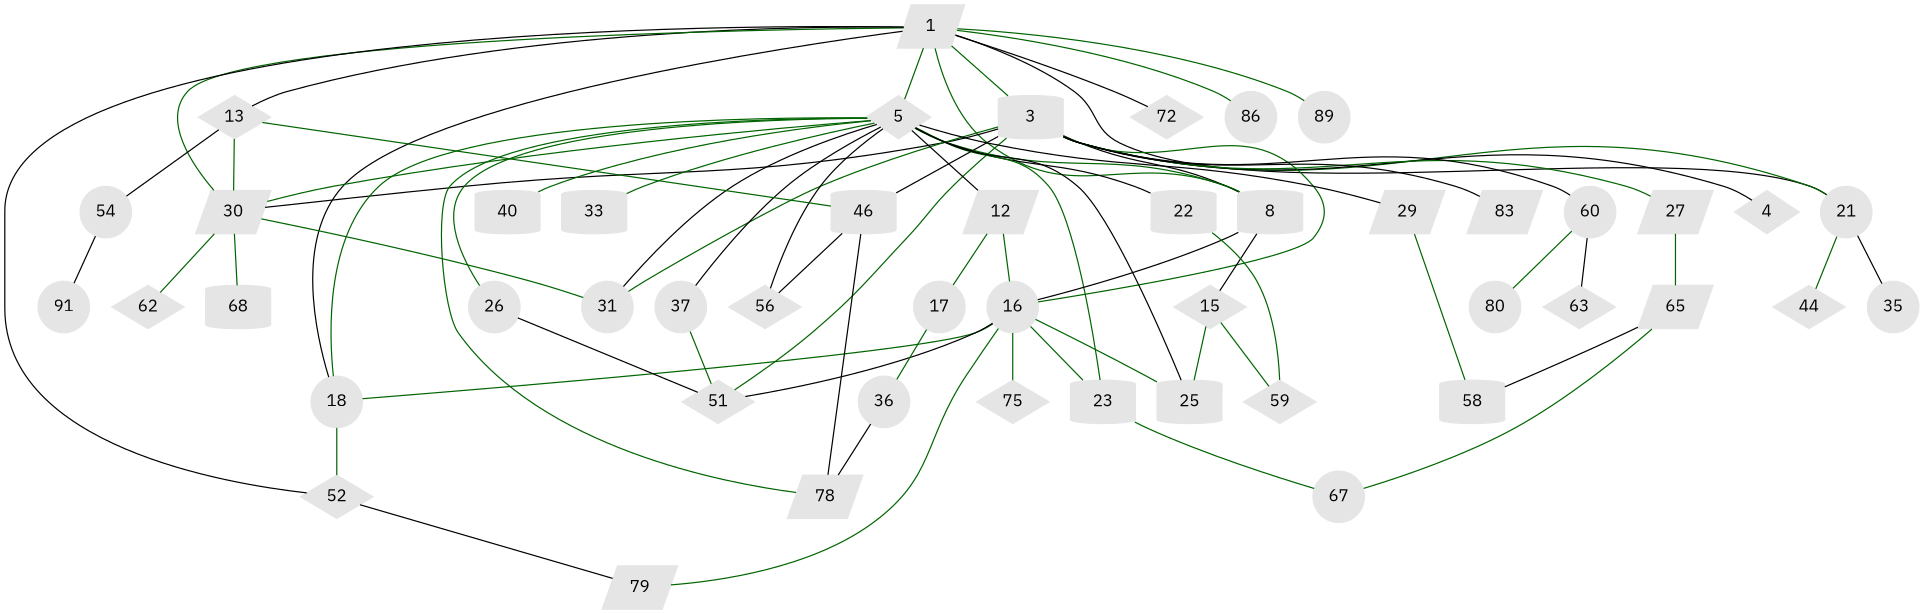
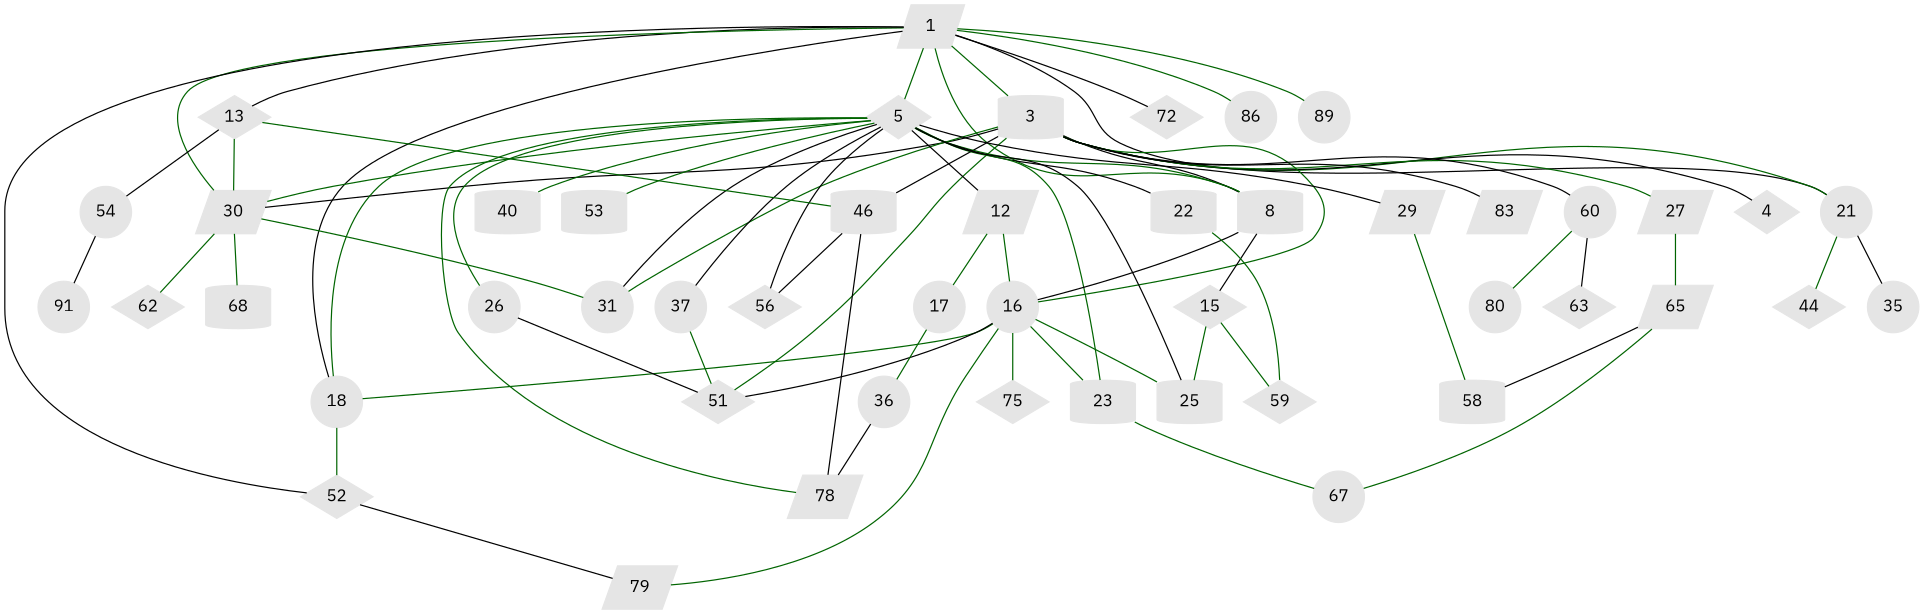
node "33": label "33" -> "53"
